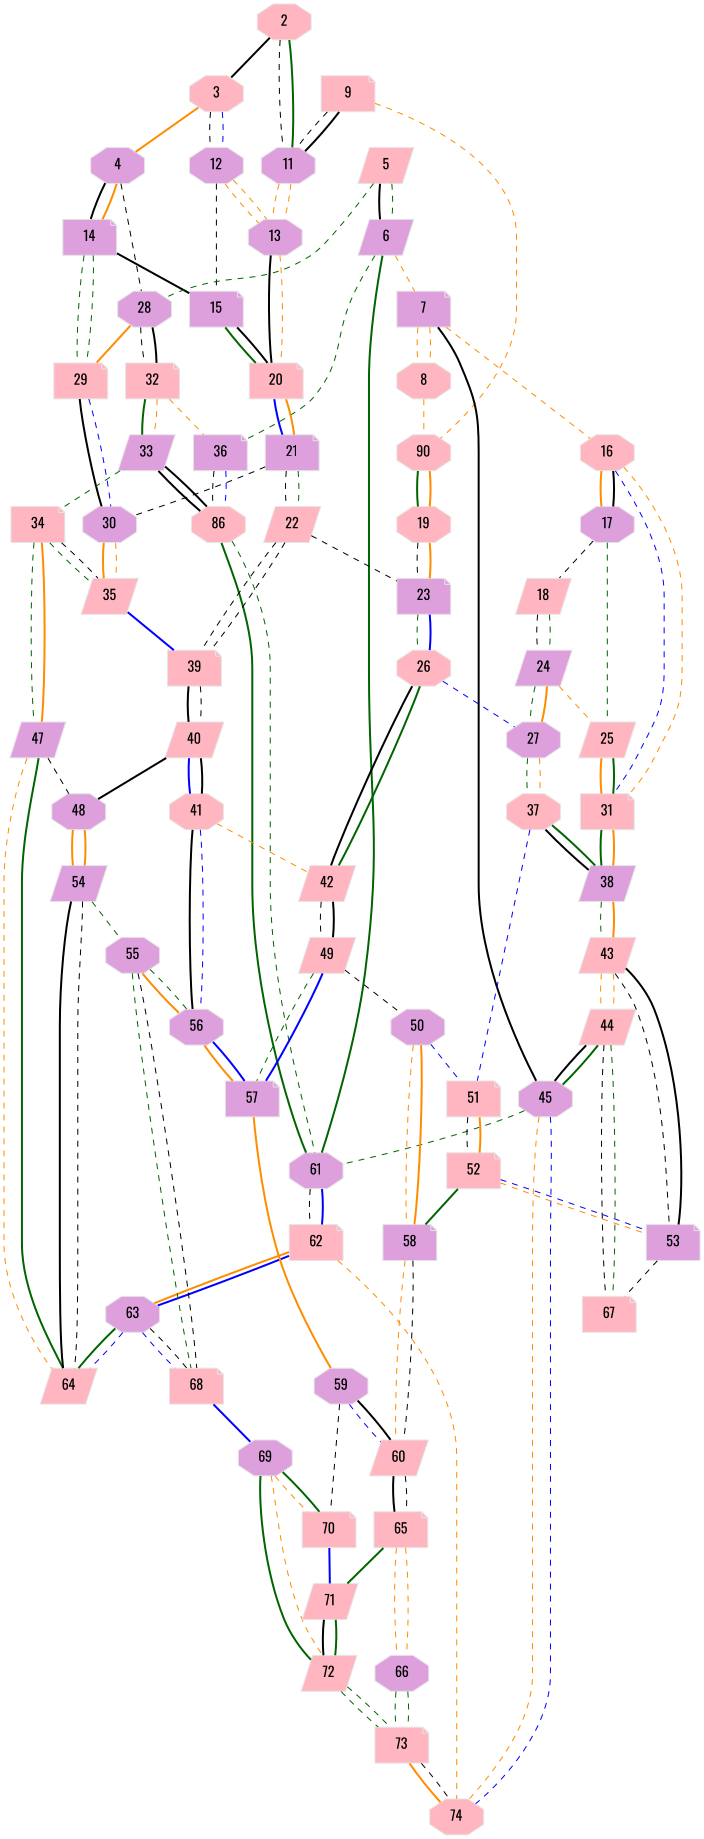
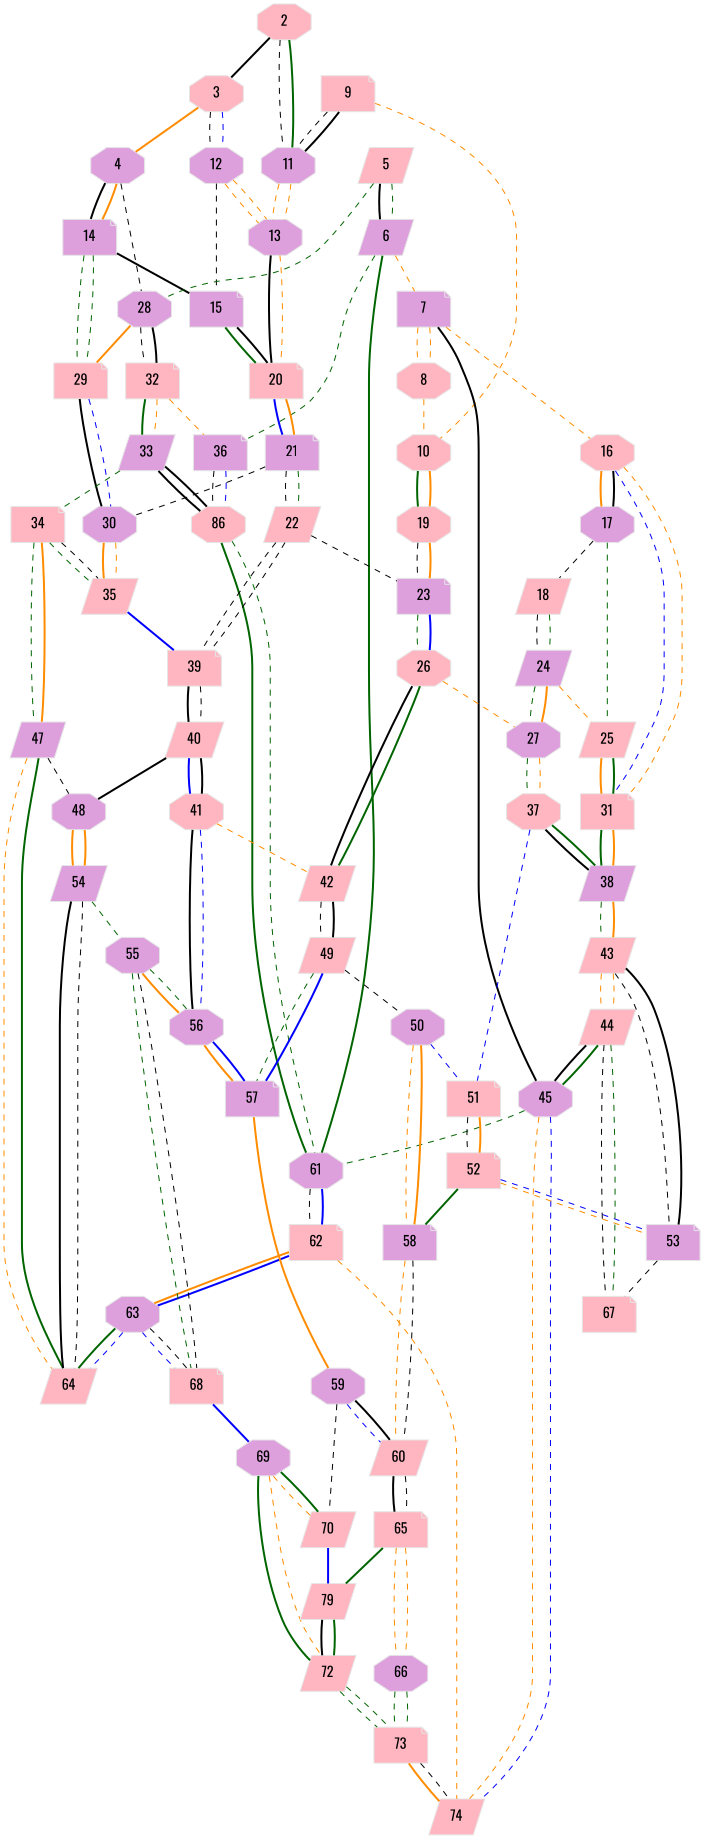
node "90": label "90" -> "10"
edge "26" -- "27": color blue -> darkorange
node "70": shape note -> parallelogram
node "71": label "71" -> "79"
node "74": shape octagon -> parallelogram
